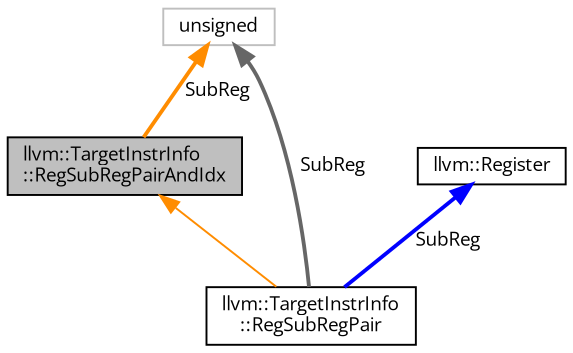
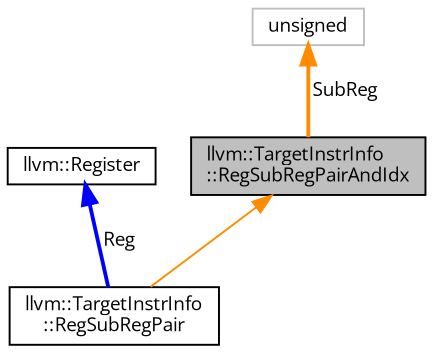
edge "llvm::TargetInstrInfo ::RegSubRegPair" -> "unsigned": removed, label "SubReg"
edge "llvm::TargetInstrInfo ::RegSubRegPair" -> "llvm::Register": label " SubReg" -> " Reg"
